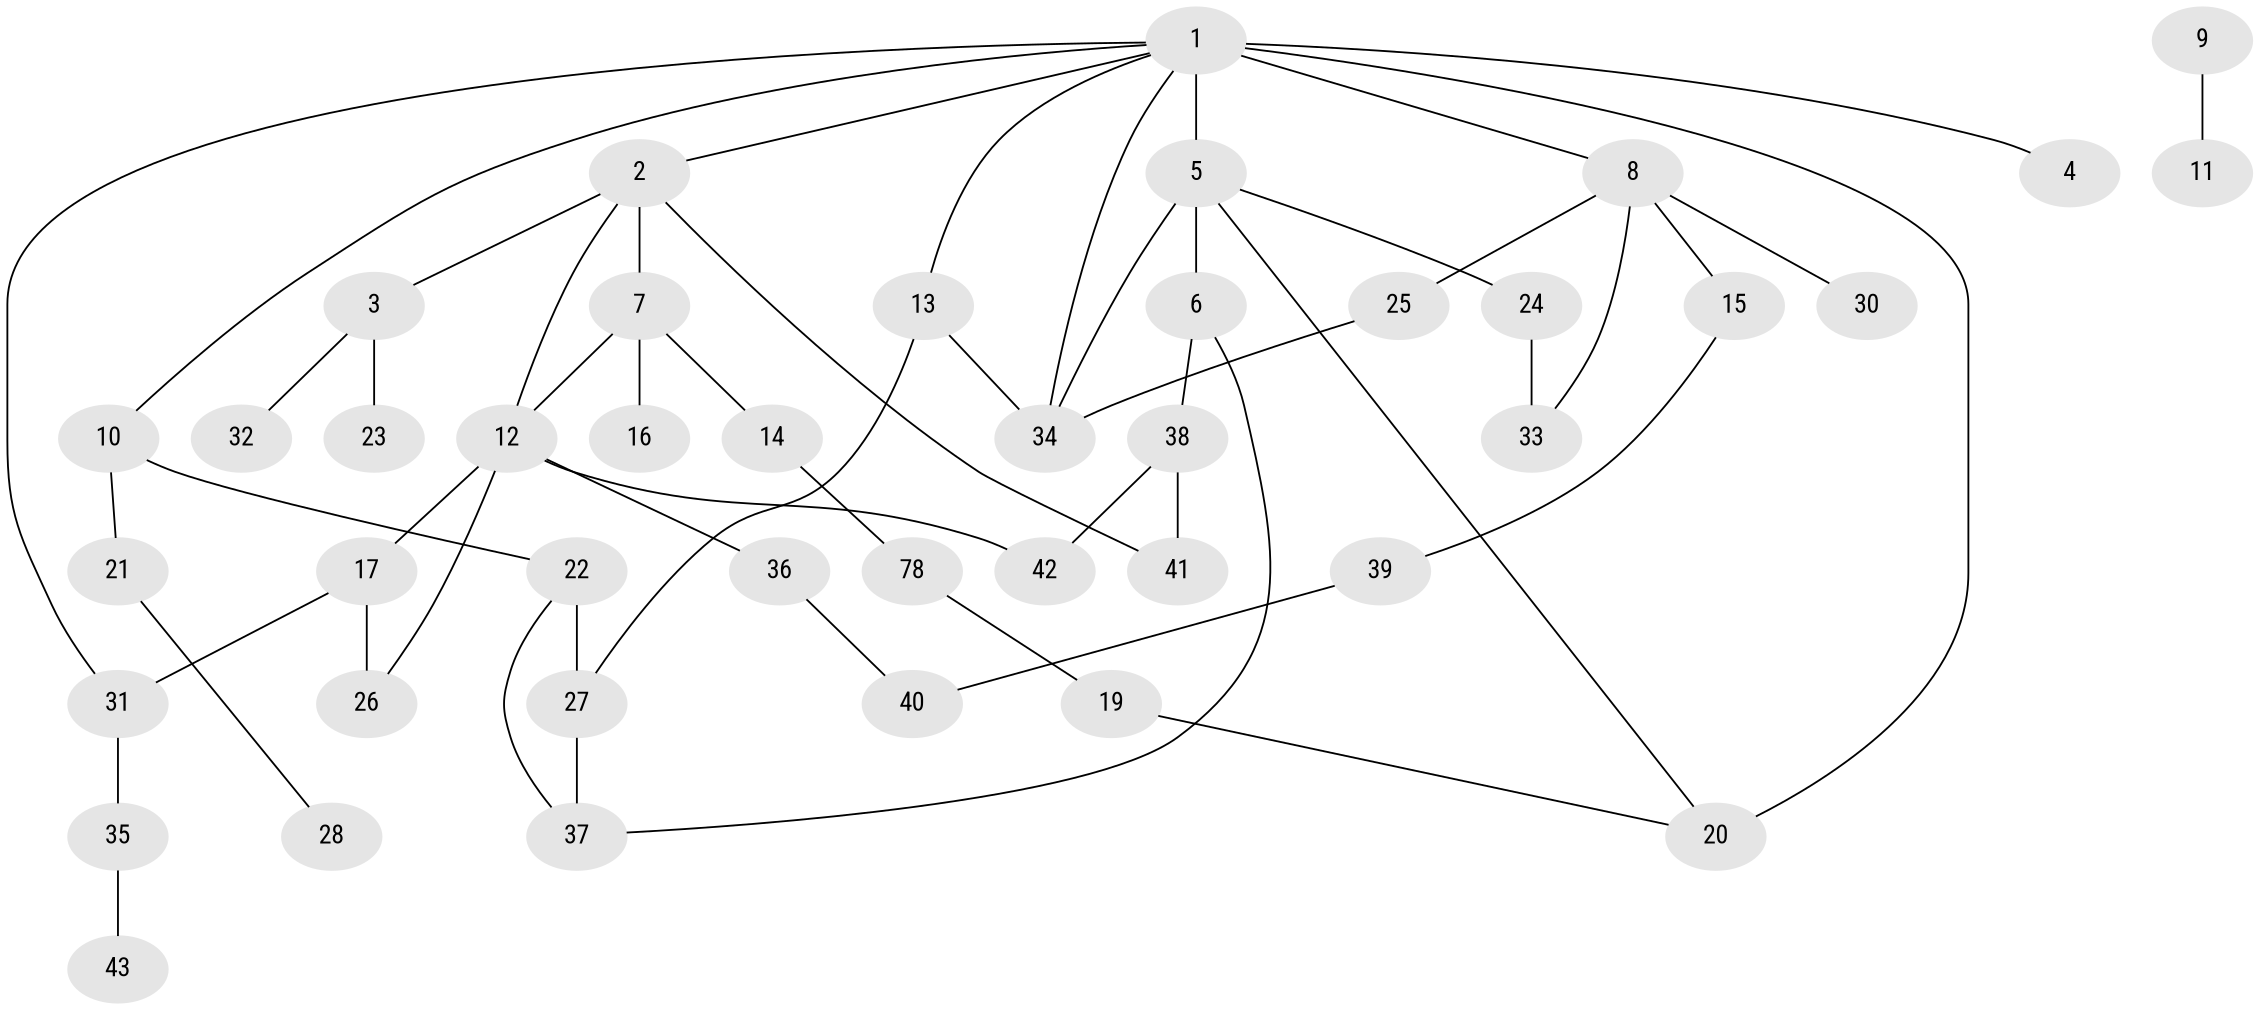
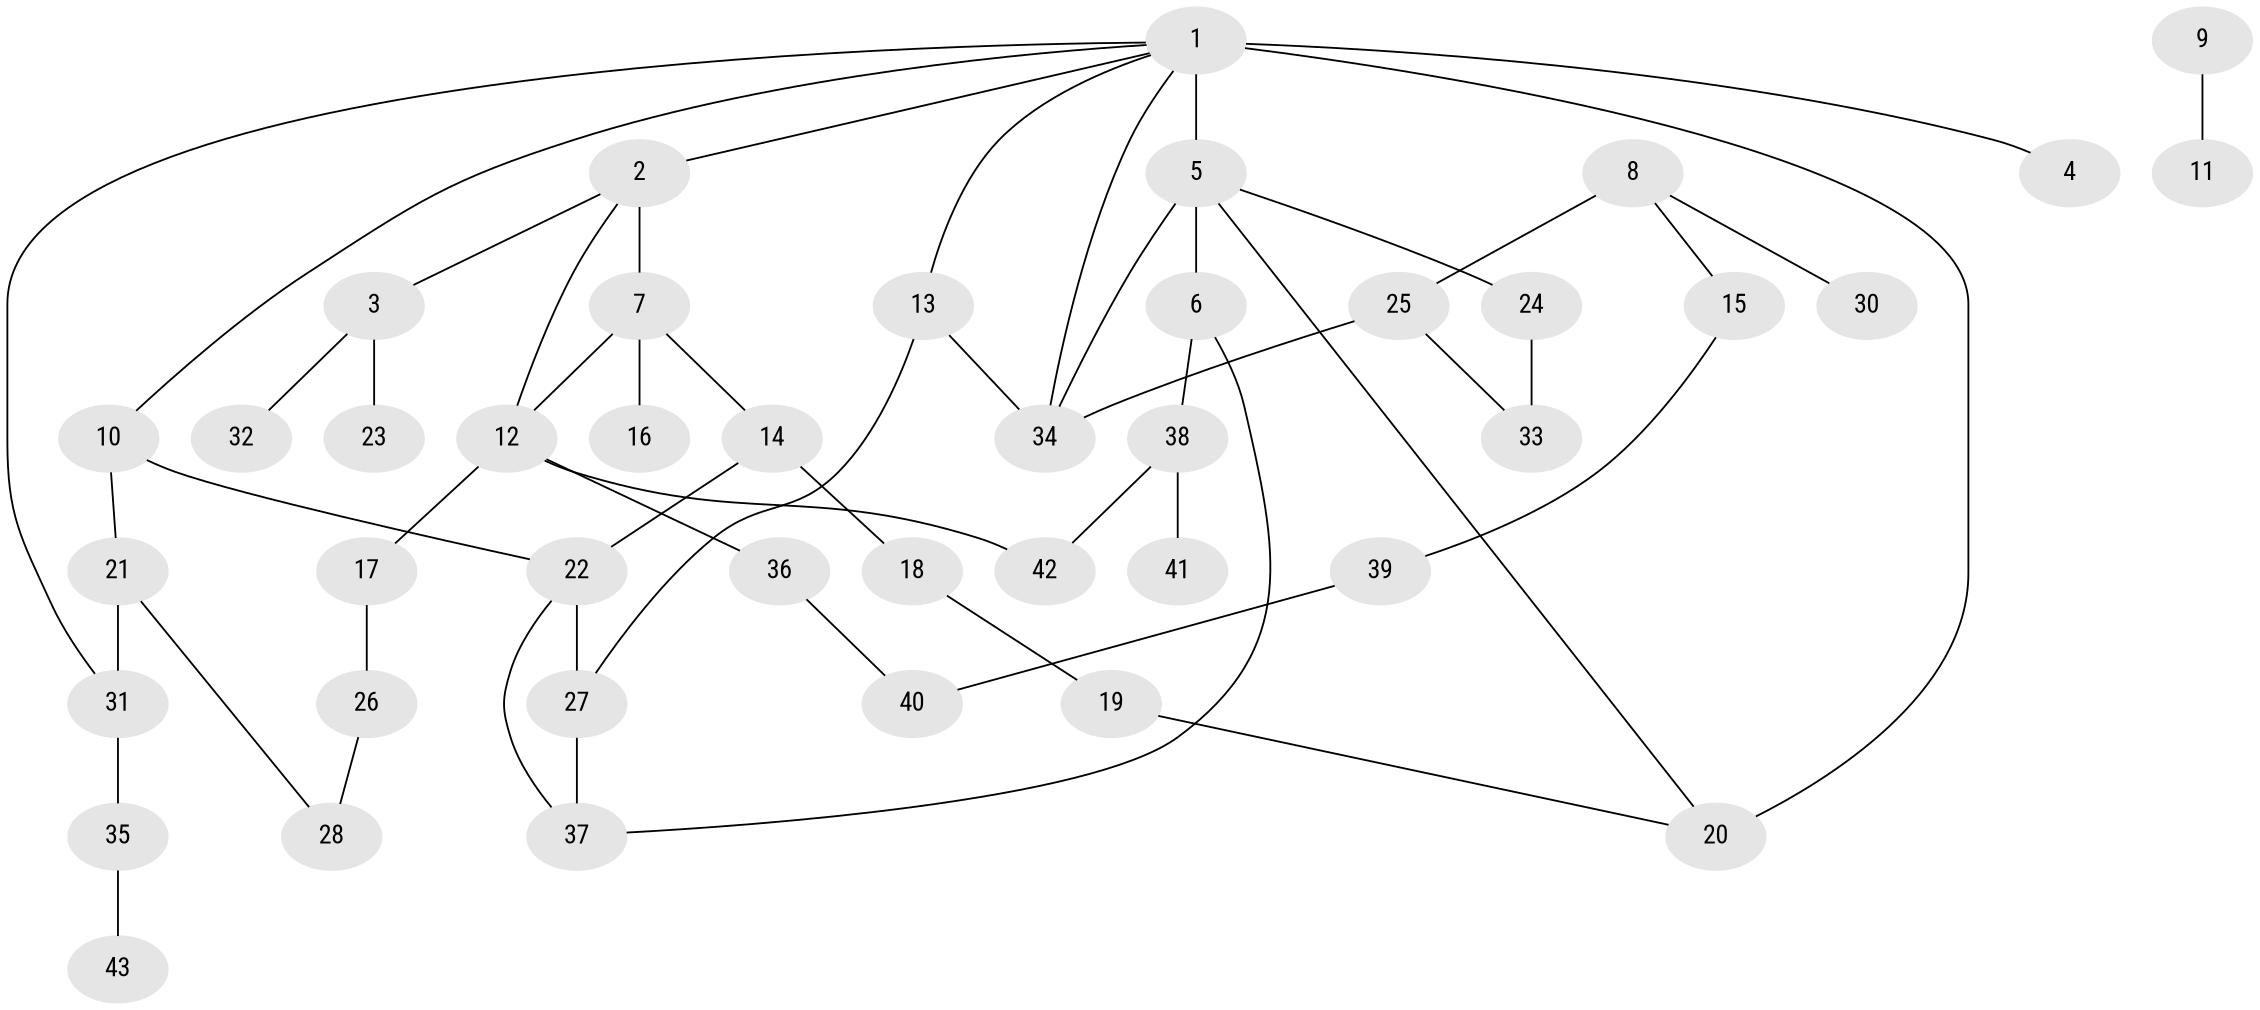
edge "1" -- "8": removed
edge "8" -- "33": now "25" -- "33"
edge "2" -- "41": removed
edge "14" -- "22": added
node "78": label "78" -> "18"
edge "12" -- "26": now "28" -- "26"
edge "17" -- "31": now "21" -- "31"
